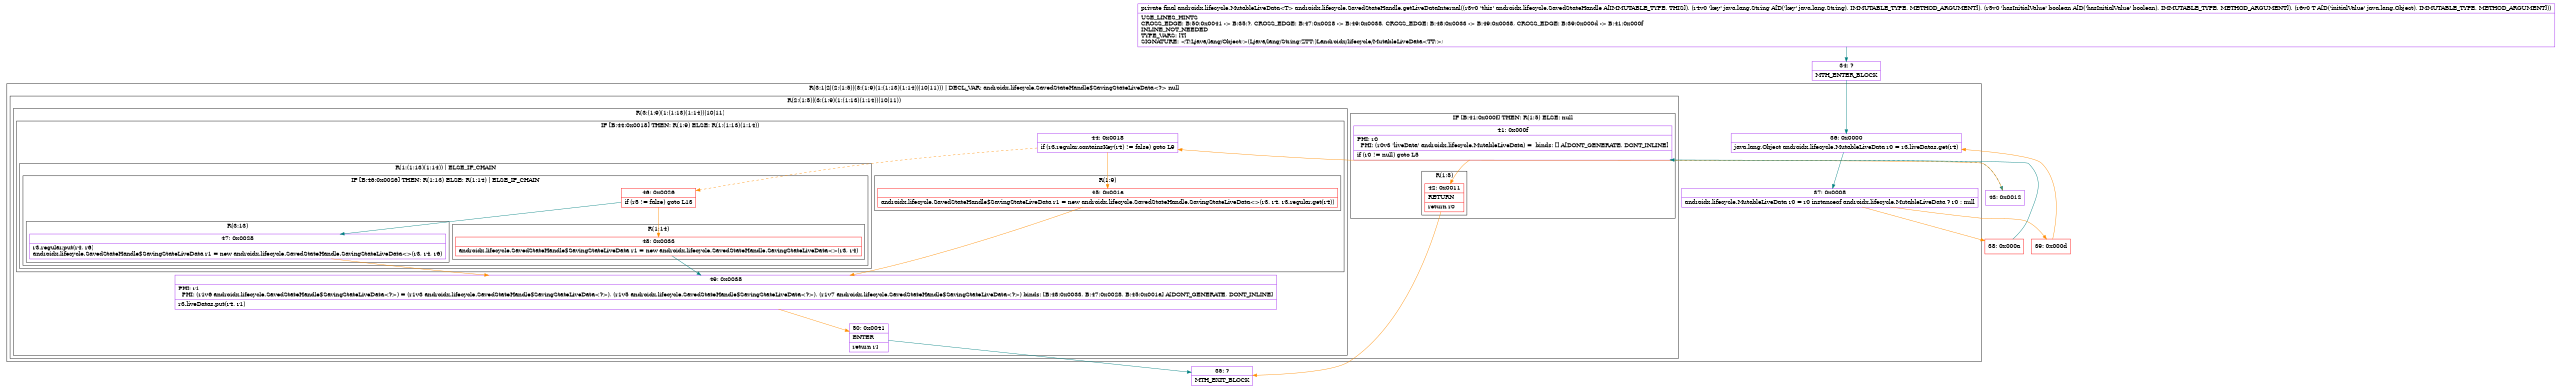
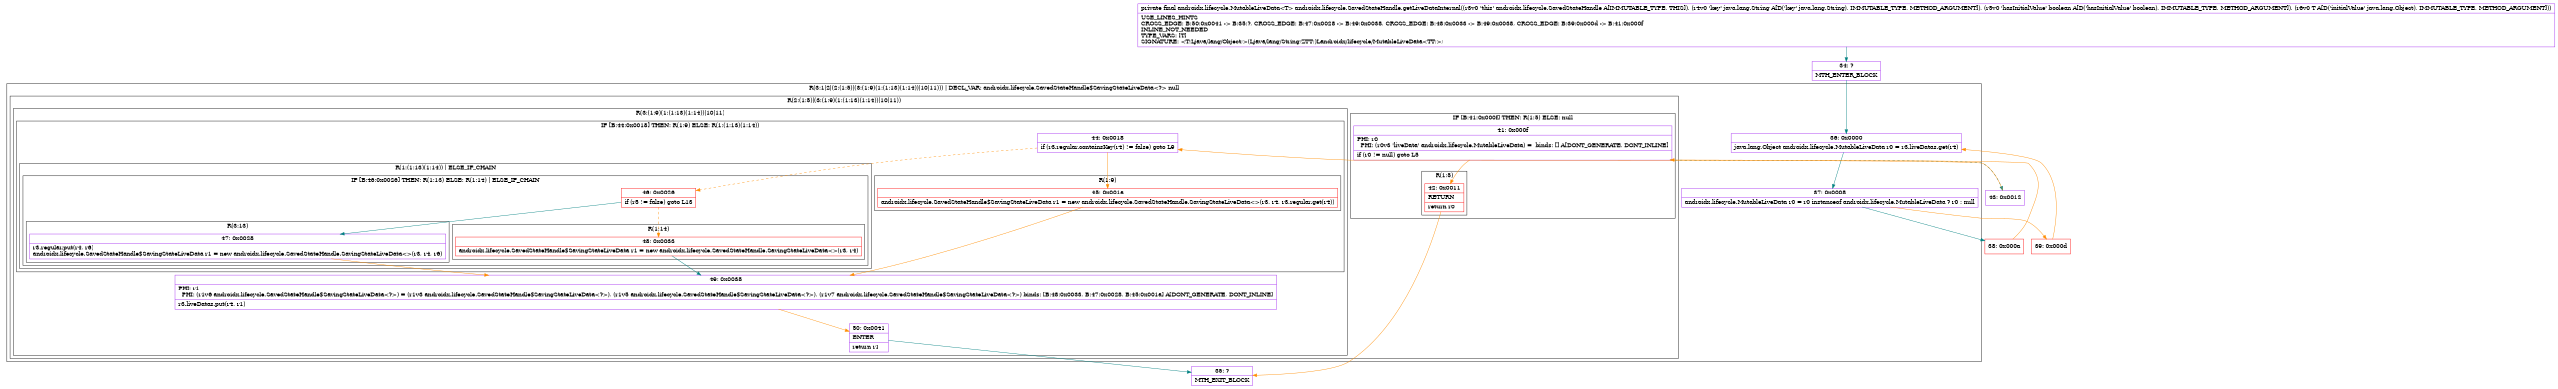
edge "38: 0x000a" -> "41: 0x000f": color teal -> darkorange
edge "46: 0x0026" -> "48: 0x0033": style solid -> dashed
edge "37: 0x0008" -> "38: 0x000a": color darkorange -> teal
